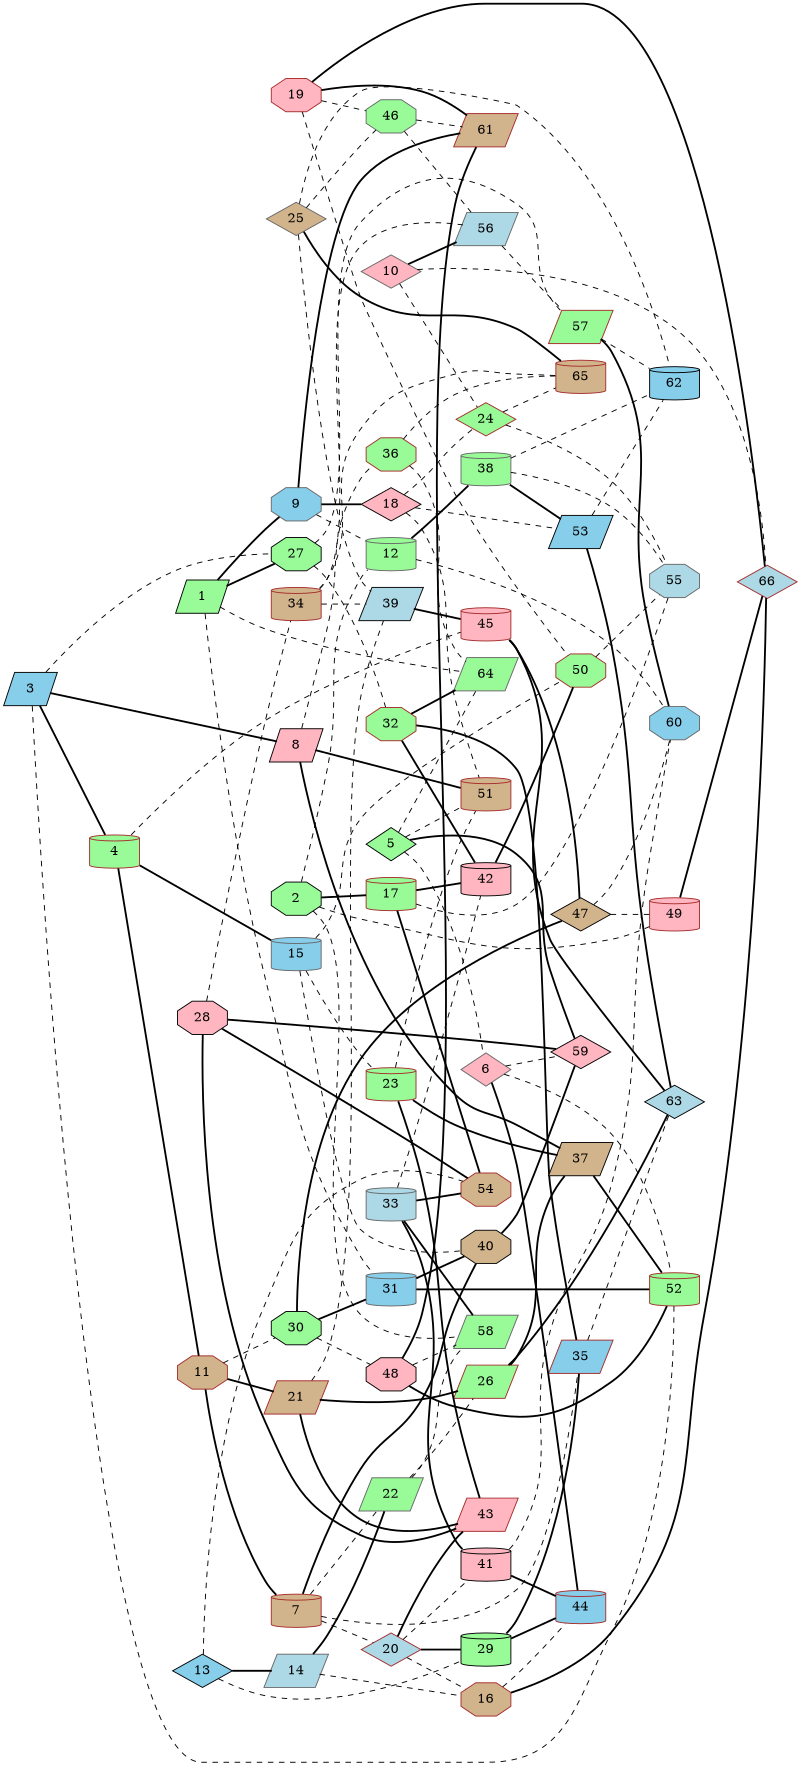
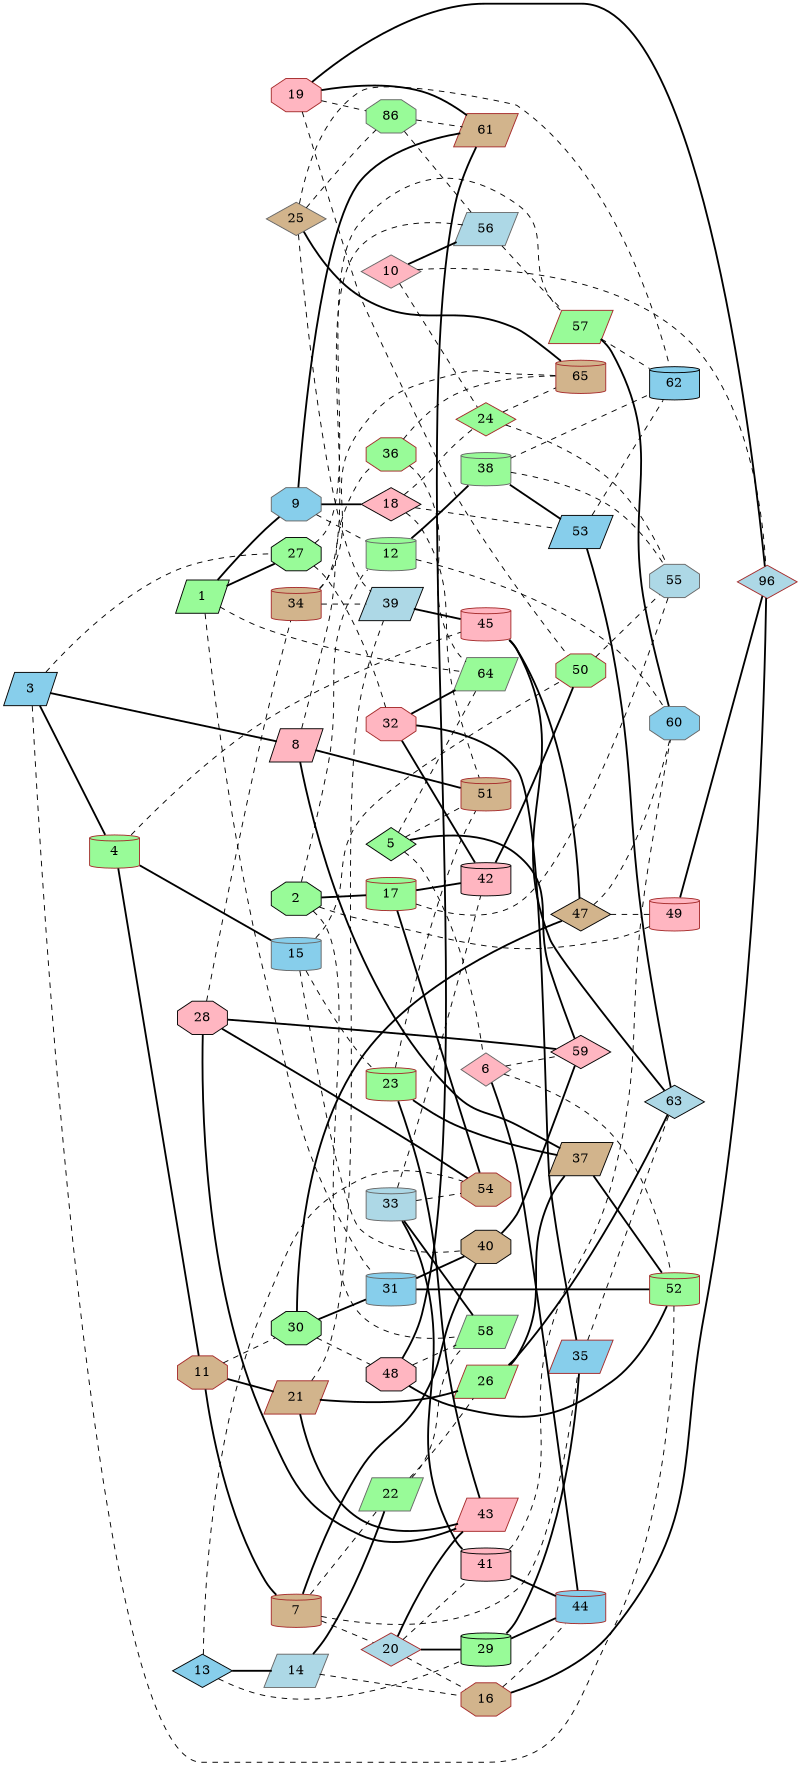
node "46": label "46" -> "86"
node "66": label "66" -> "96"
node "32": fillcolor palegreen -> lightpink
edge "54" -- "33": style bold -> dashed
